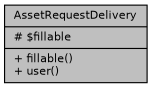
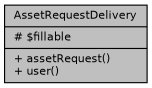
node "AssetRequestDelivery": text "+ fillable()" -> "+ assetRequest()"
